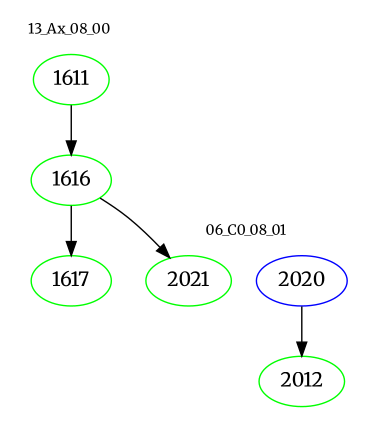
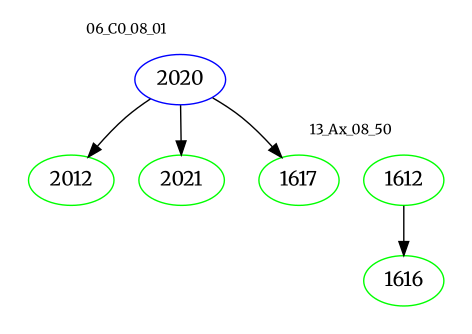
cluster "13_Ax_08_00": label "13_Ax_08_00" -> "13_Ax_08_50"
node "1611": label "1611" -> "1612"
edge "1616" -> "1617": now "2020" -> "1617"
edge "1616" -> "2021": now "2020" -> "2021"
